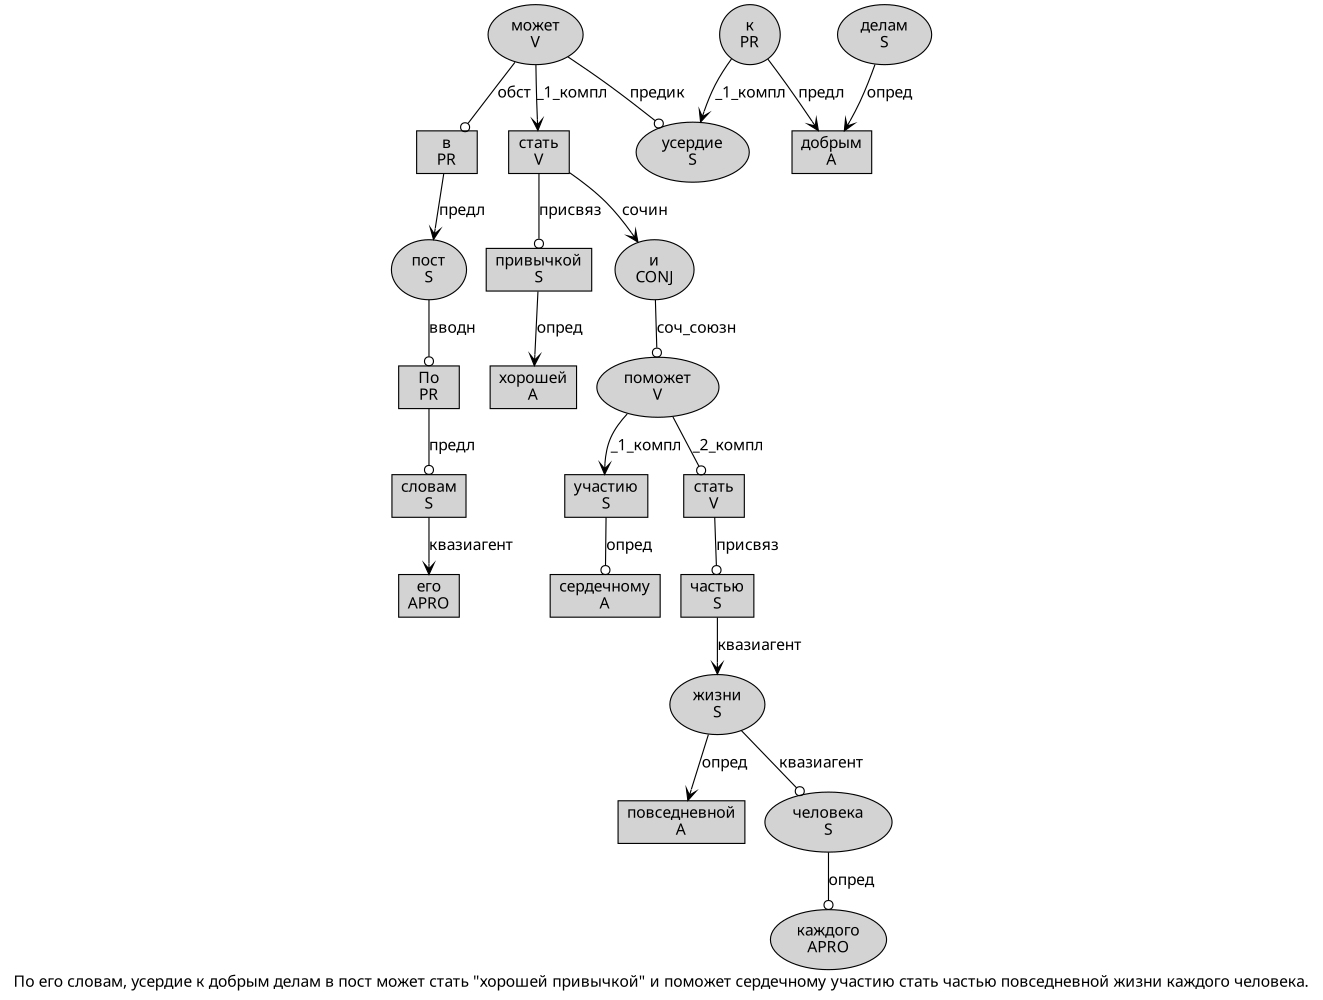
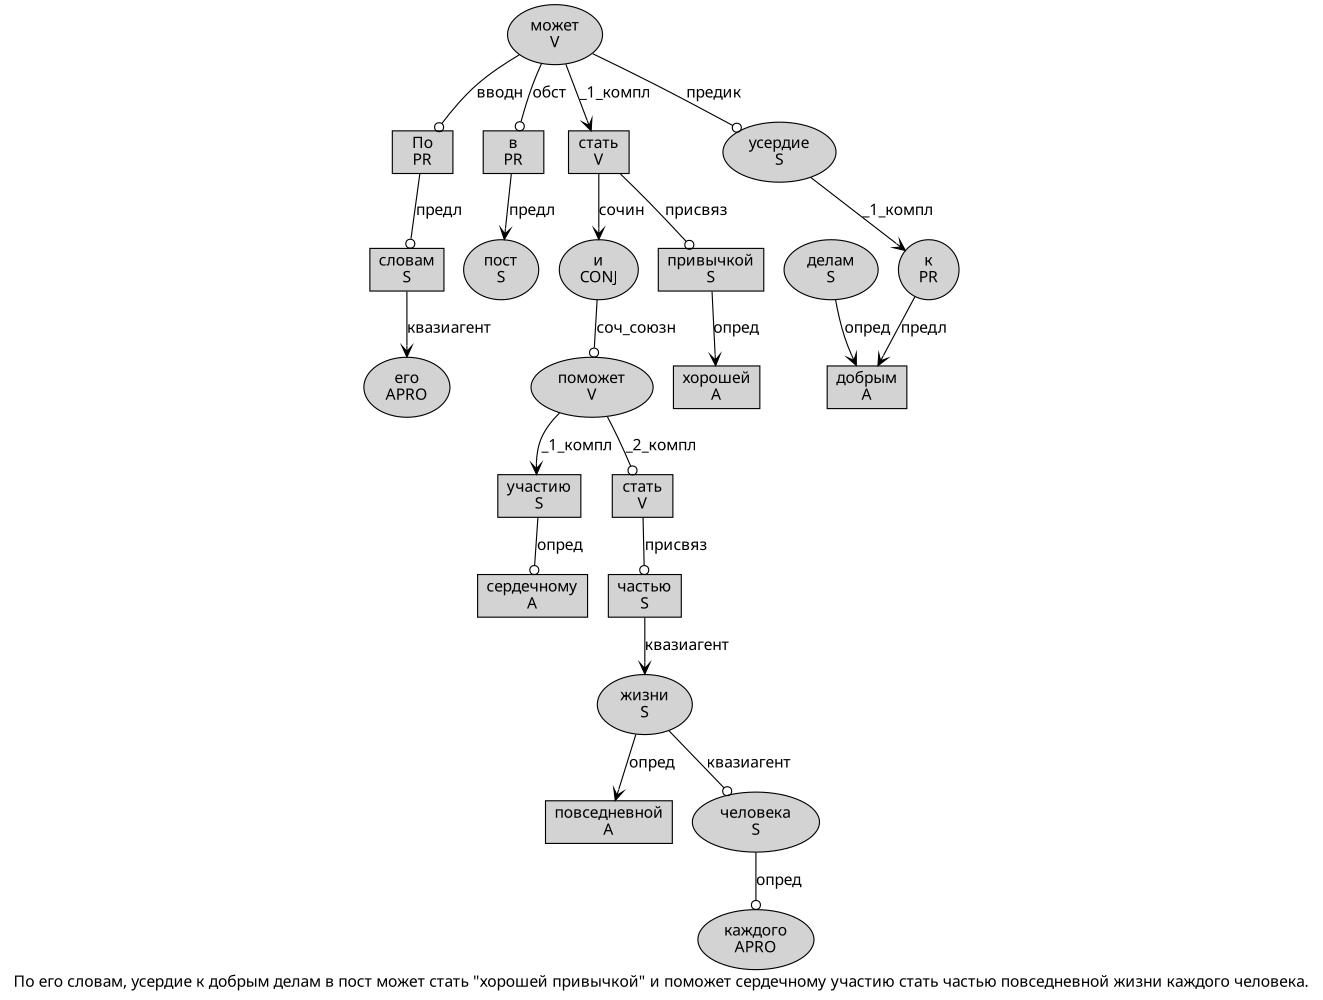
edge "к PR" -> "усердие S": reversed
edge "пост S" -> "По PR": now "может V" -> "По PR"
node "его APRO": shape box -> ellipse
